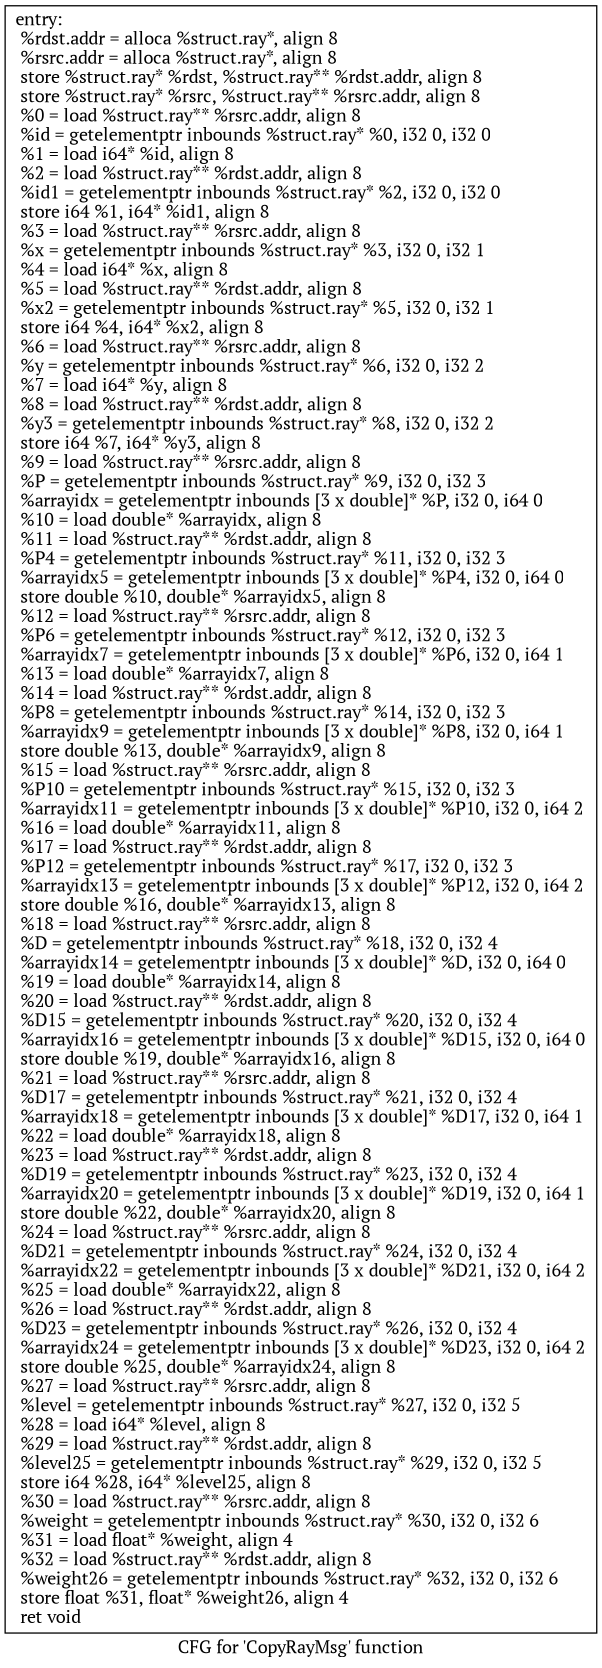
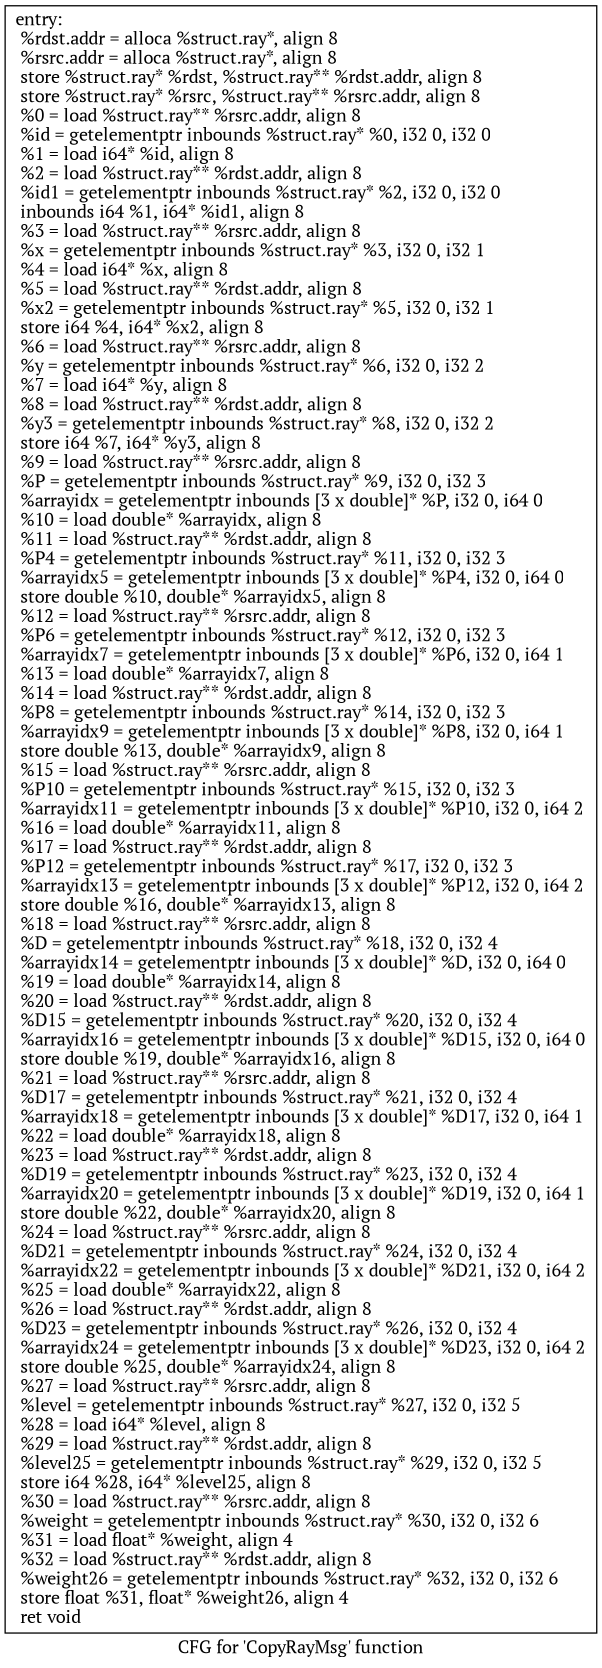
node "entry:": text "store i64 %1, i64* %id1, align 8" -> "inbounds i64 %1, i64* %id1, align 8"
